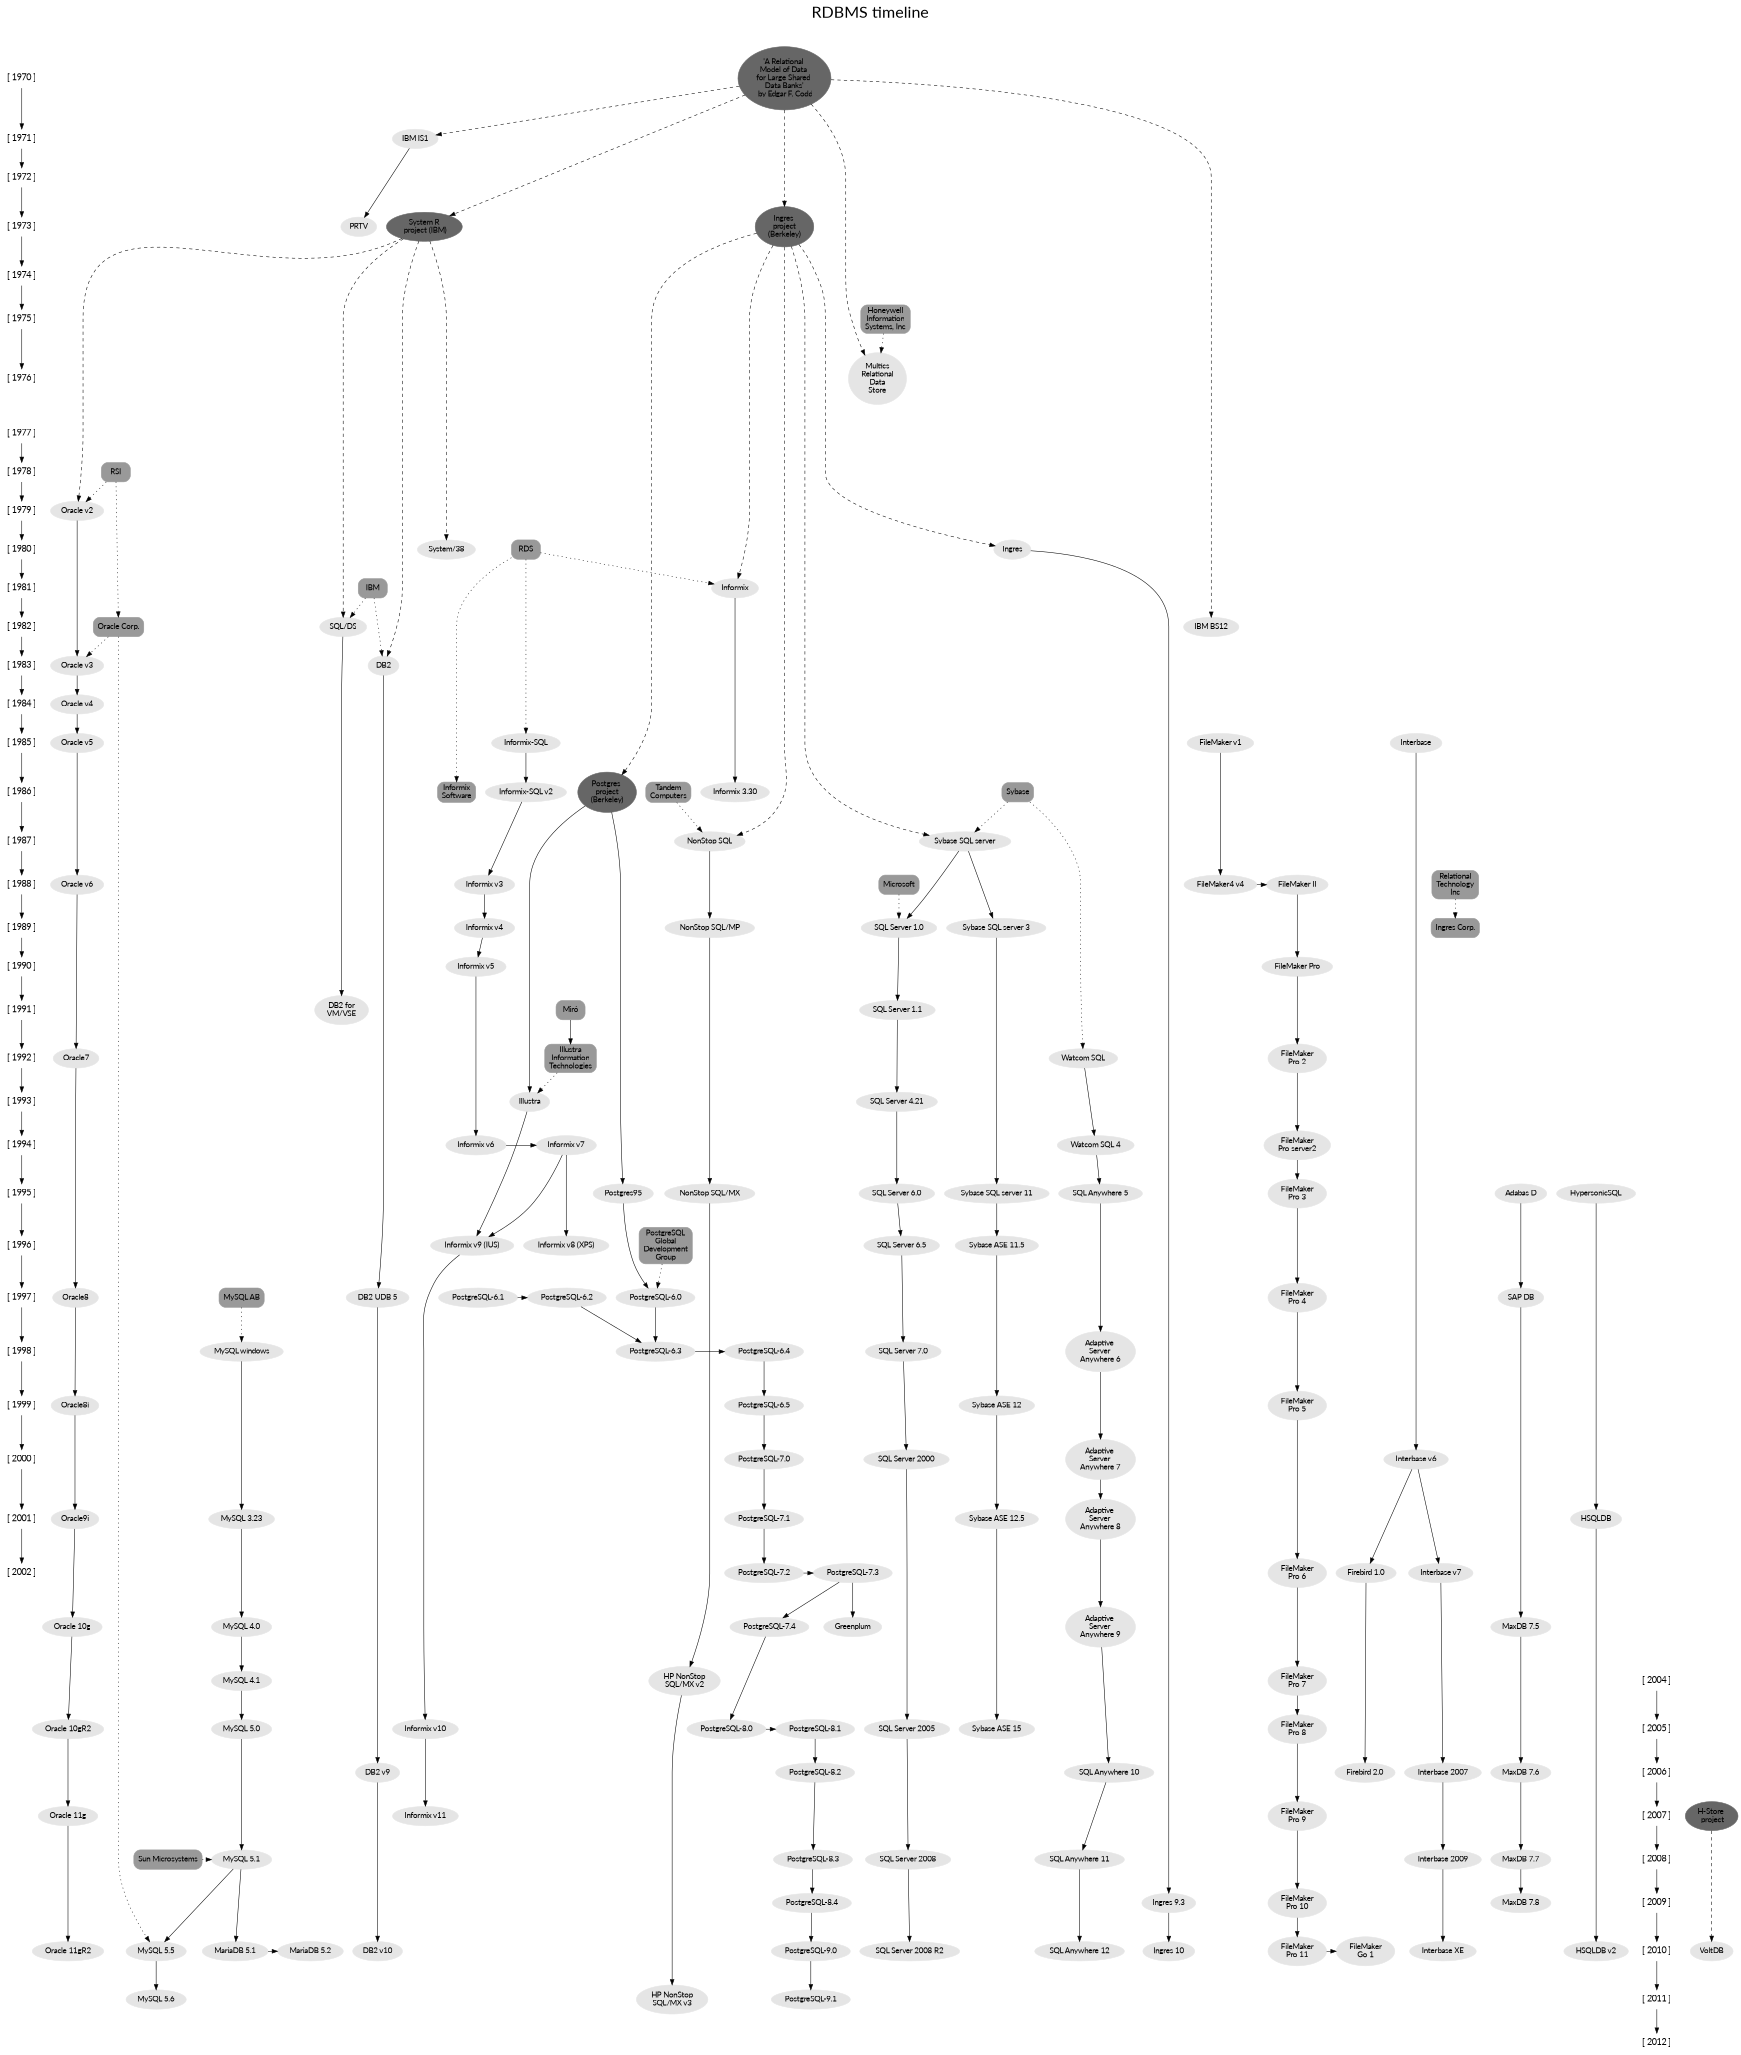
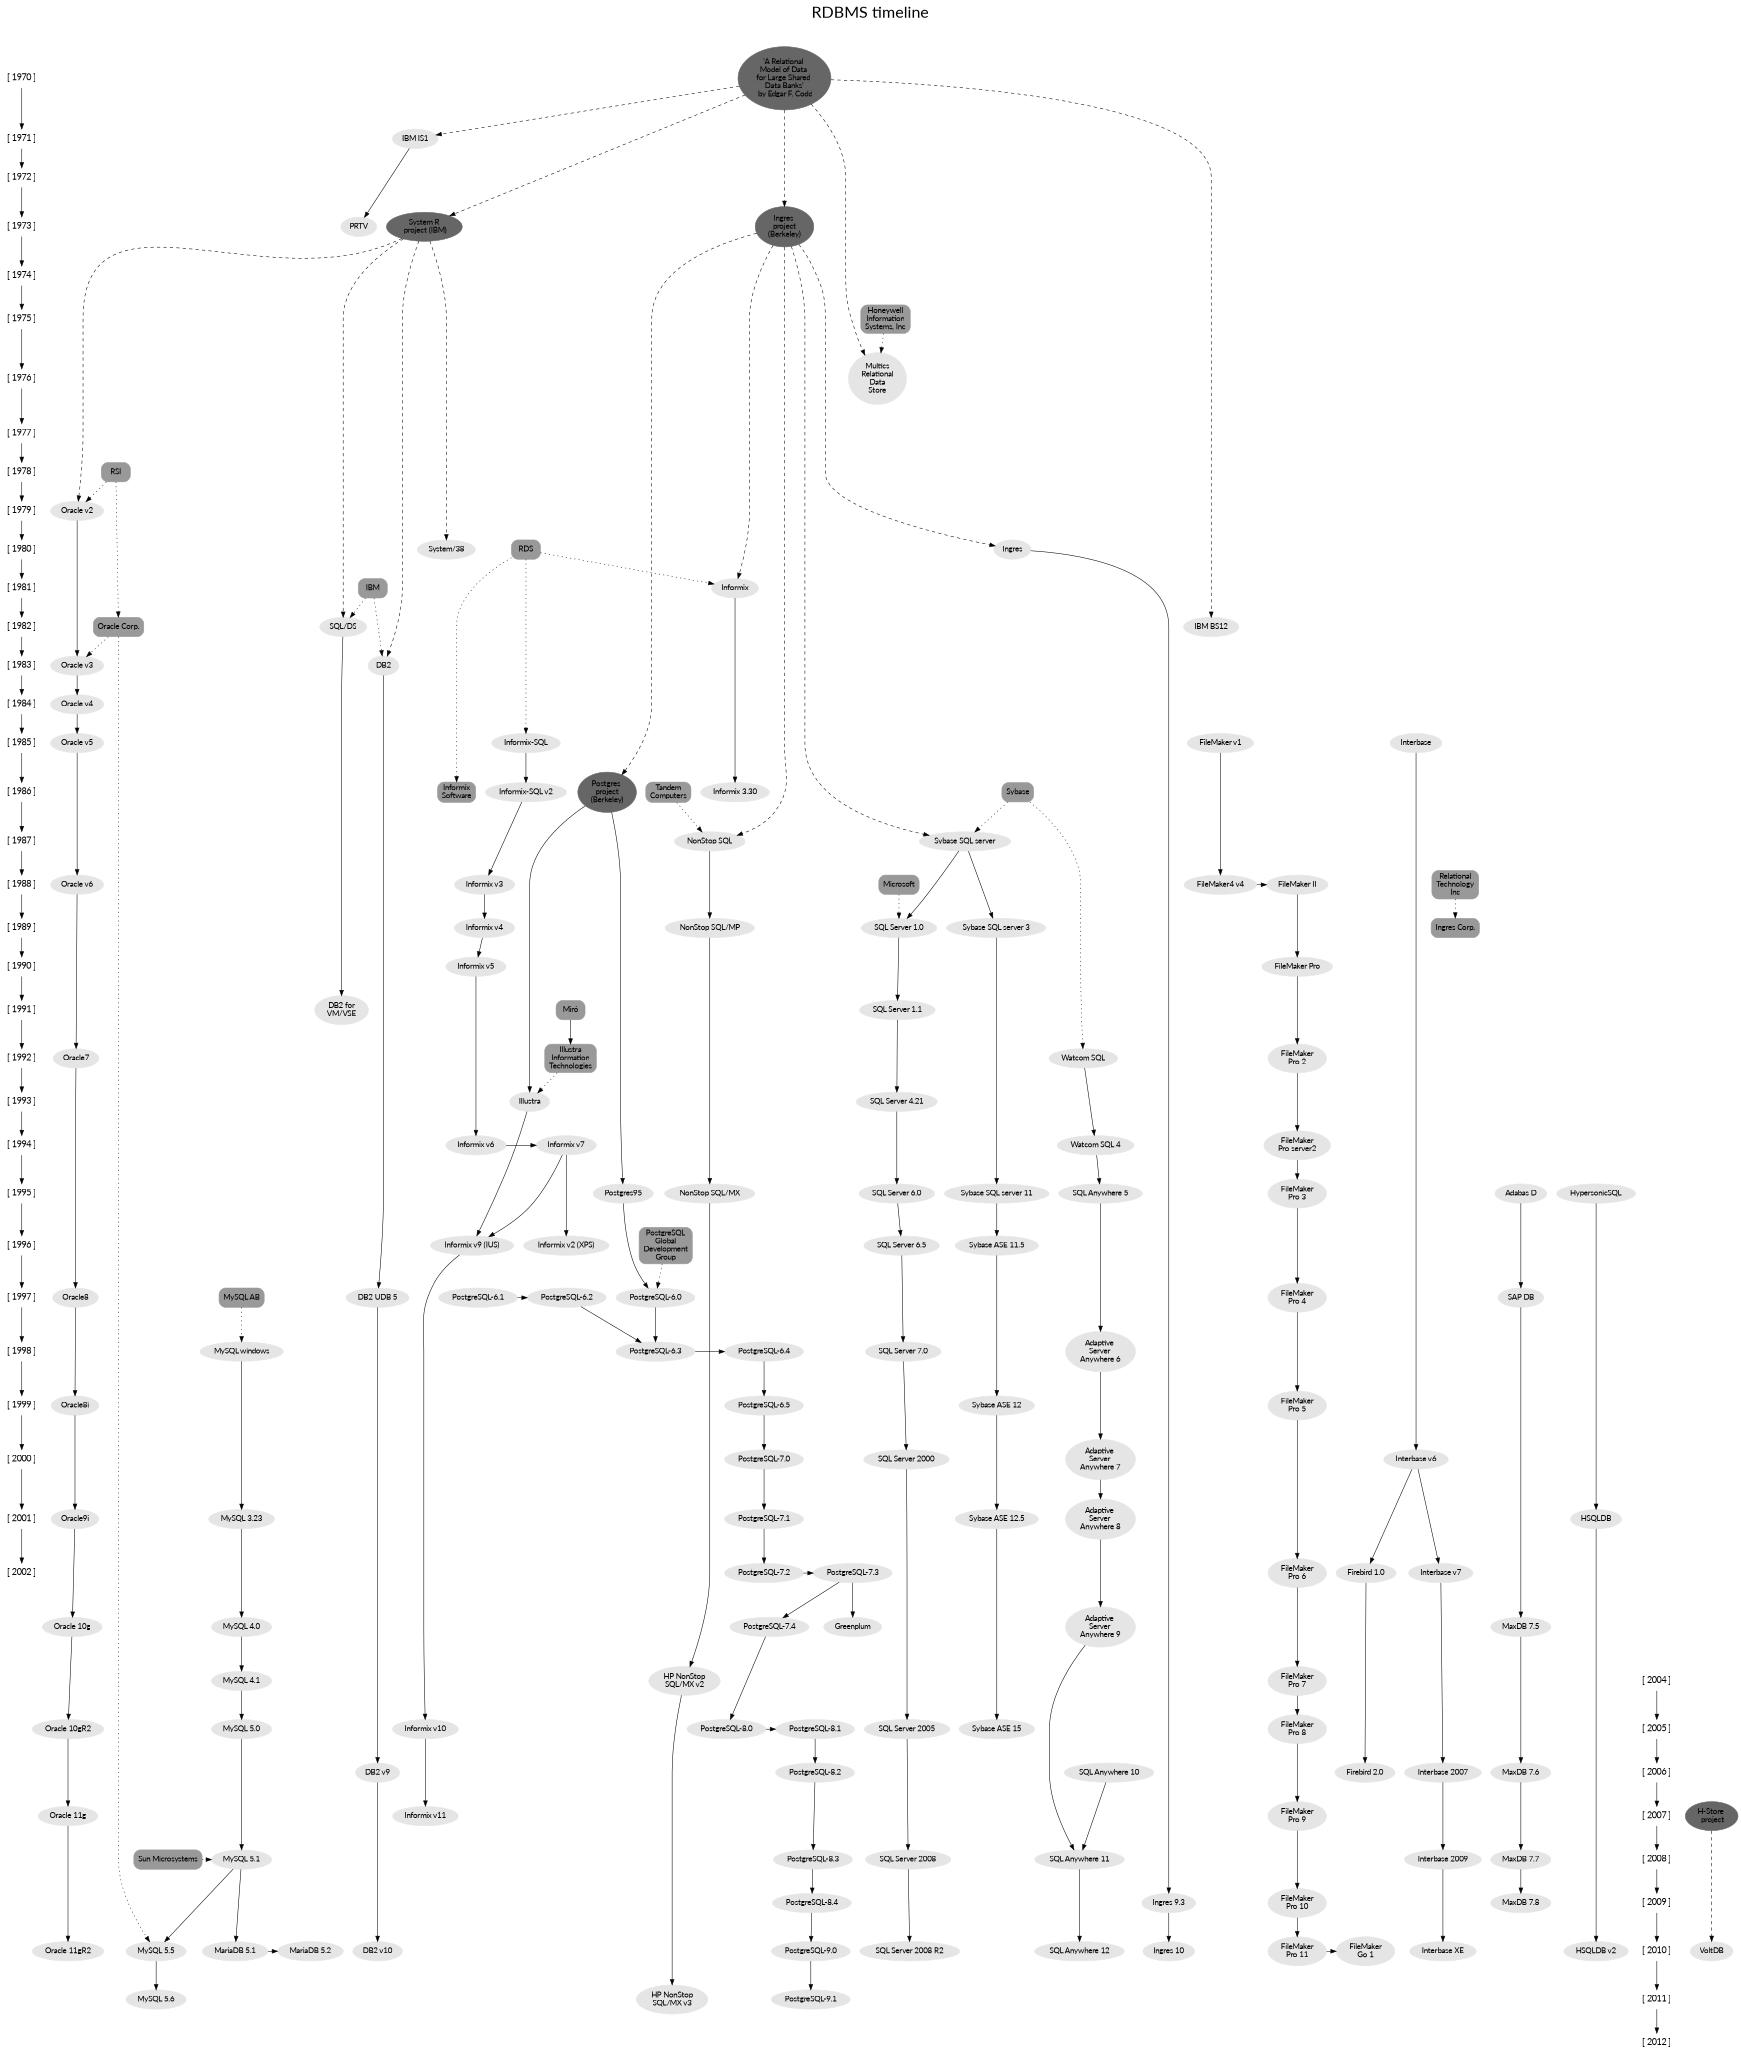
edge "[ 1976 ]" -> "[ 1977 ]": added
node "Informix v8 (XPS)": label "Informix v8 (XPS)" -> "Informix v2 (XPS)"
edge "Adaptive Server Anywhere 9" -> "SQL Anywhere 10": now "Adaptive Server Anywhere 9" -> "SQL Anywhere 11"
